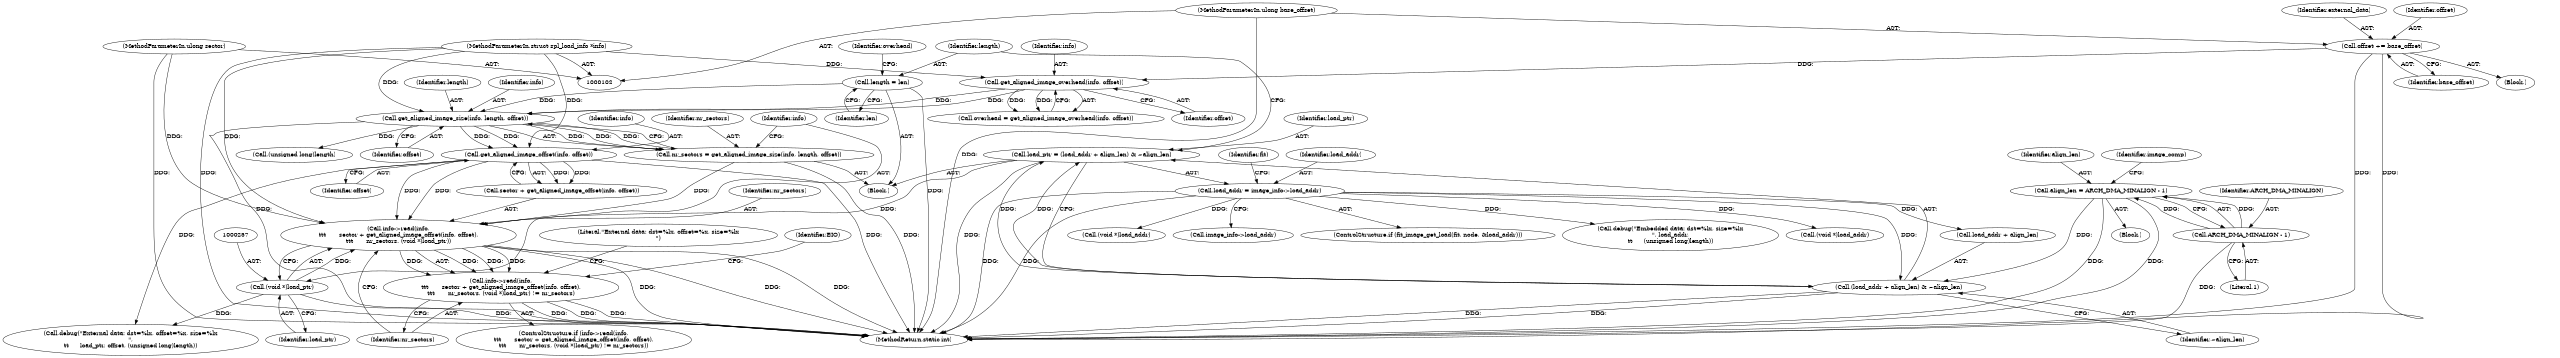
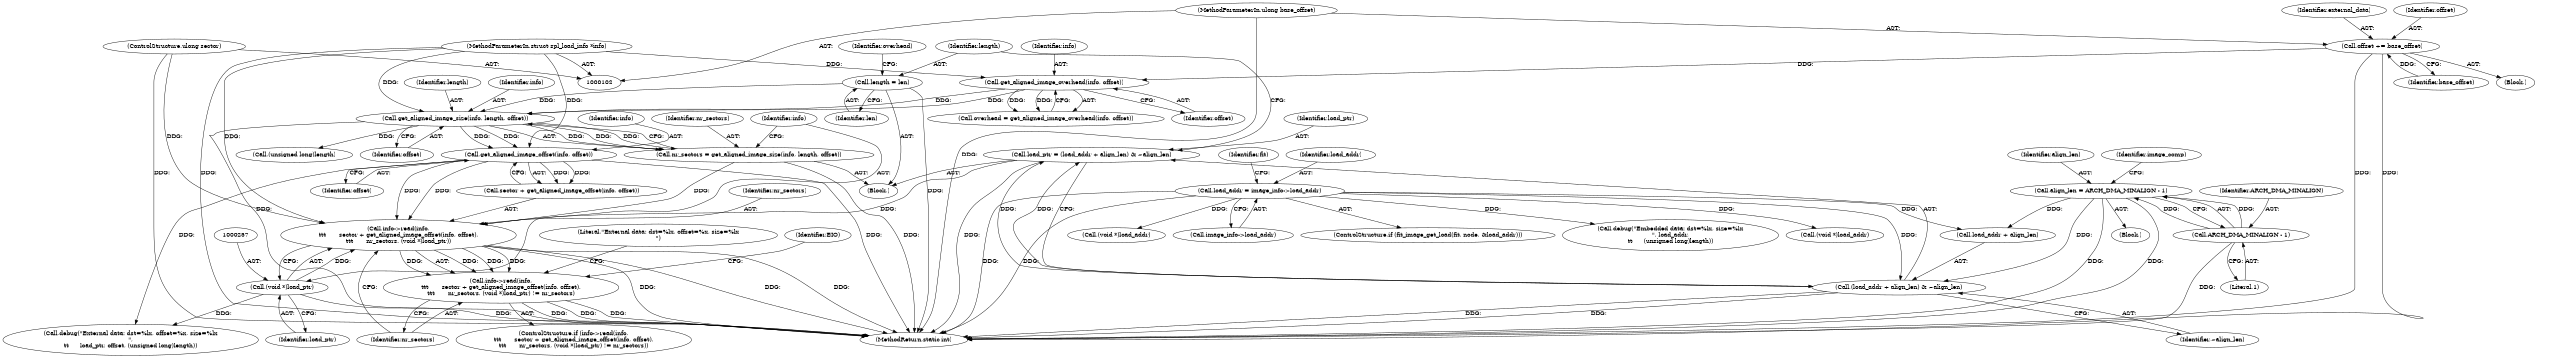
node "(MethodParameterIn,ulong sector)": label "(MethodParameterIn,ulong sector)" -> "(ControlStructure,ulong sector)"
edge "(Identifier,base_offset)" -> "(Call,offset += base_offset)": label "AST: " -> "DDG: "
edge "(Identifier,len)" -> "(Call,length = len)": label "CFG: " -> "AST: "
edge "(Call,load_ptr = (load_addr + align_len) & ~align_len)" -> "(Call,load_addr = image_info->load_addr)": now "(Call,image_info->load_addr)" -> "(Call,load_addr = image_info->load_addr)"
edge "(Call,align_len = ARCH_DMA_MINALIGN - 1)" -> "(Call,load_addr + align_len)": added, label "DDG:"
